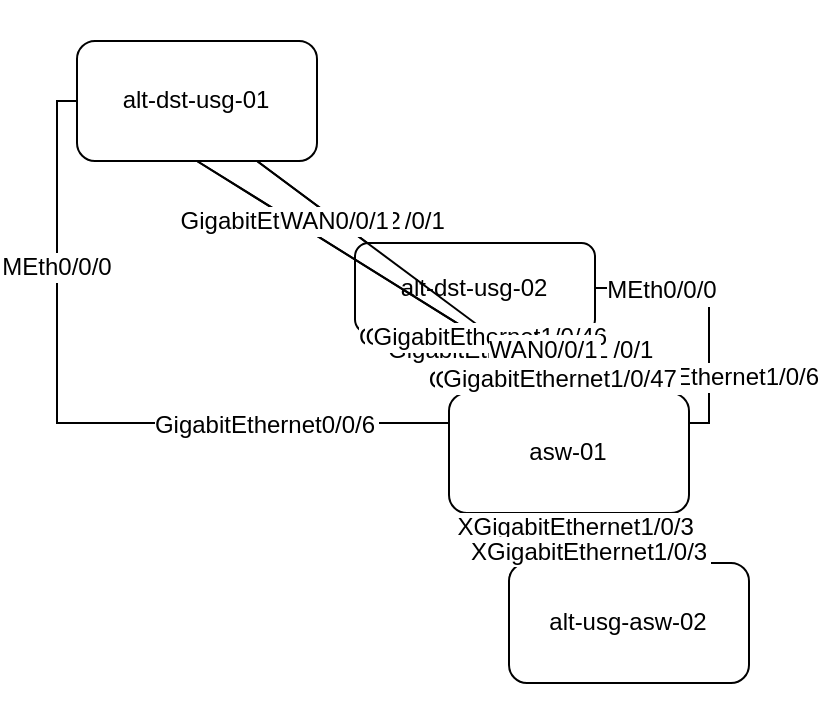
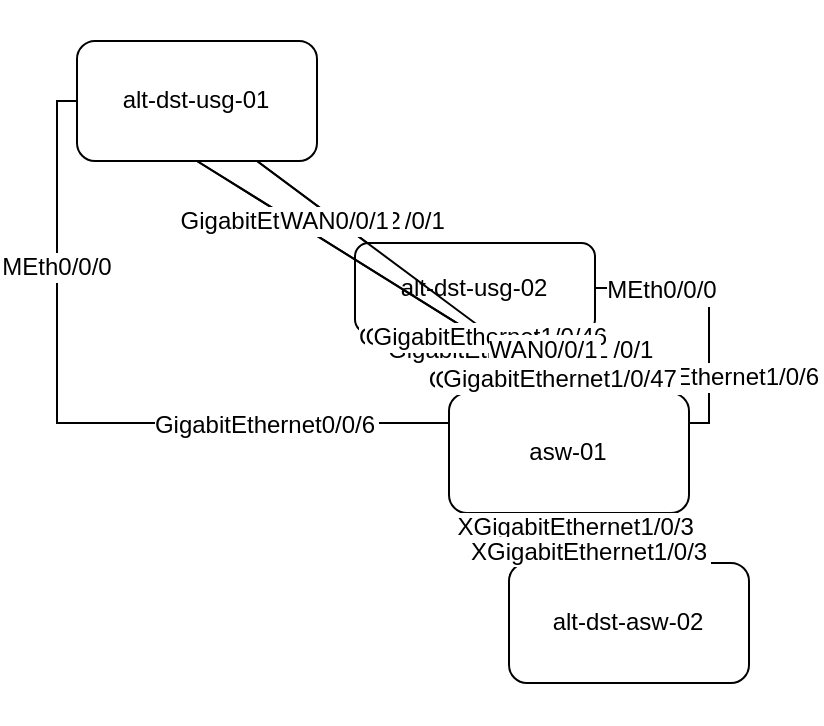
node "alt-usg-asw-02": label "alt-usg-asw-02" -> "alt-dst-asw-02"
